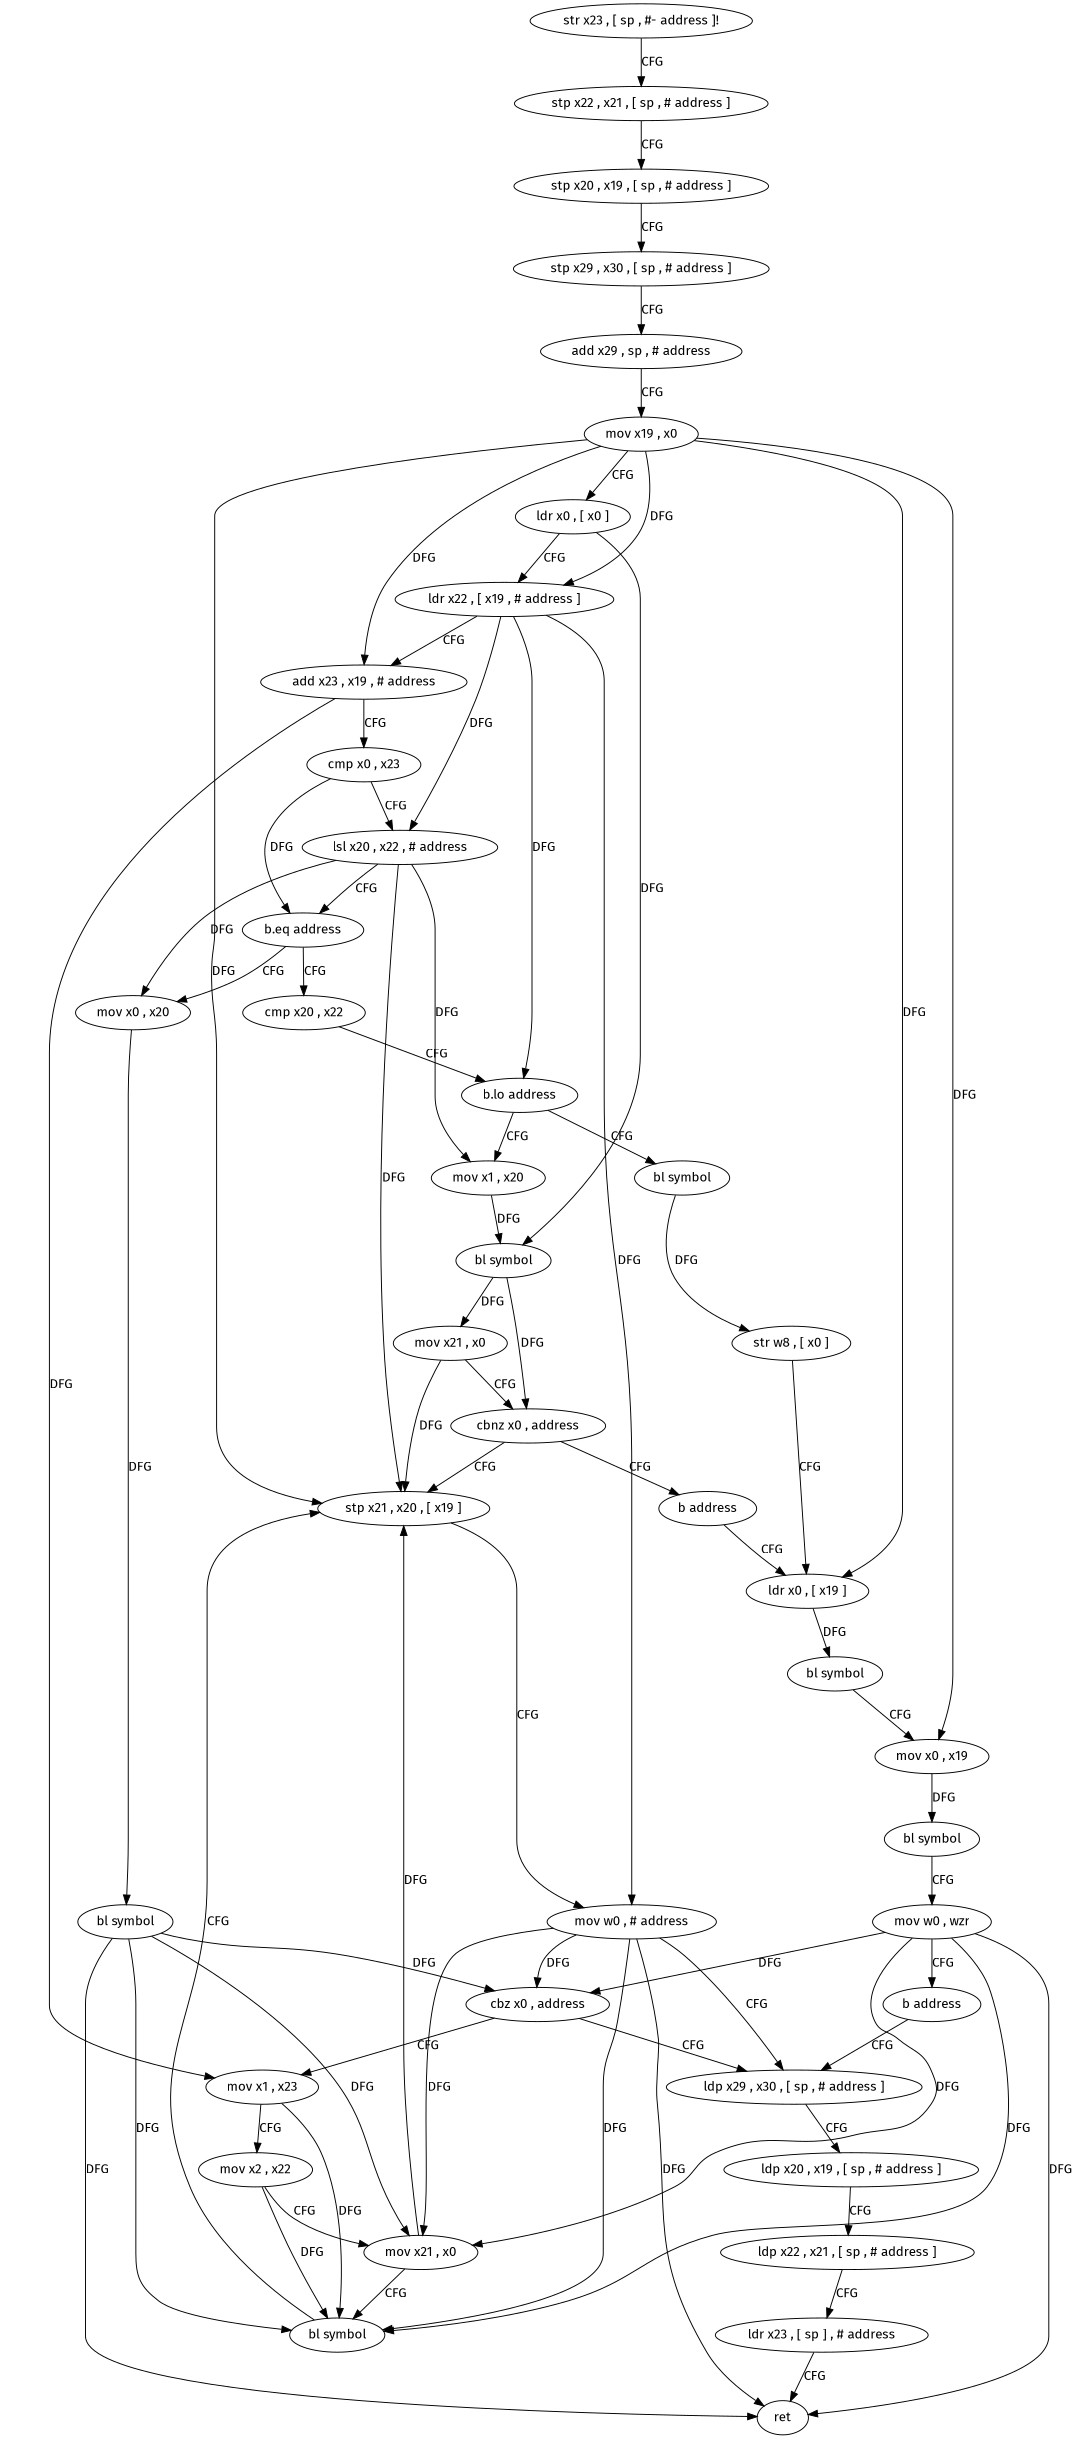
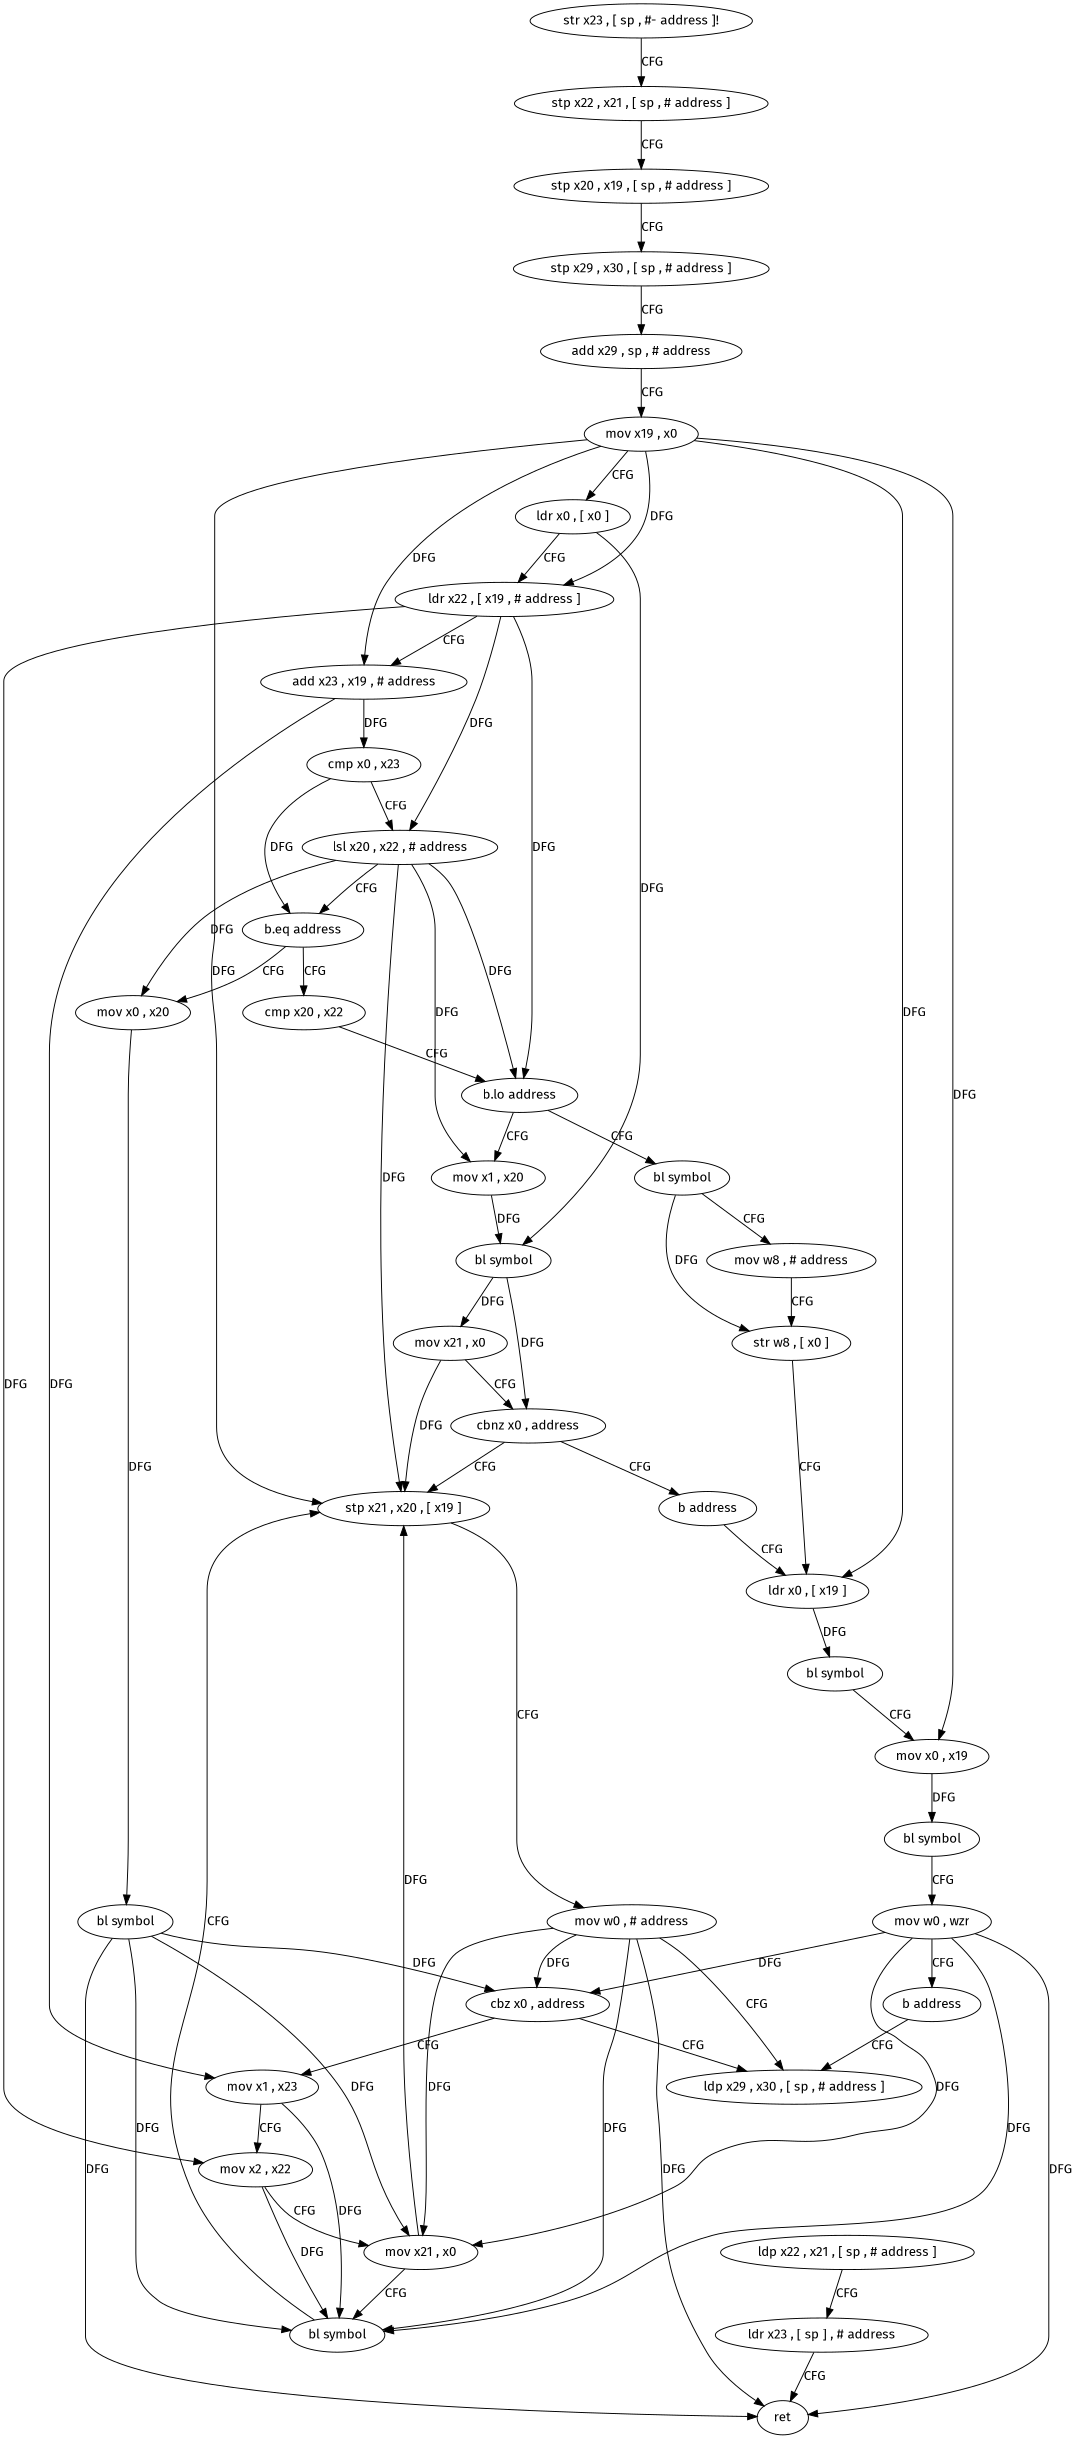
edge "add x23 , x19 , # address" -> "cmp x0 , x23": label "CFG" -> "DFG"
edge "lsl x20 , x22 , # address" -> "b.lo address": added, label "DFG"
edge "ldr x22 , [ x19 , # address ]" -> "mov w0 , # address": now "ldr x22 , [ x19 , # address ]" -> "mov x2 , x22"
node "mov w8 , # address": added
node "ldp x20 , x19 , [ sp , # address ]": removed
